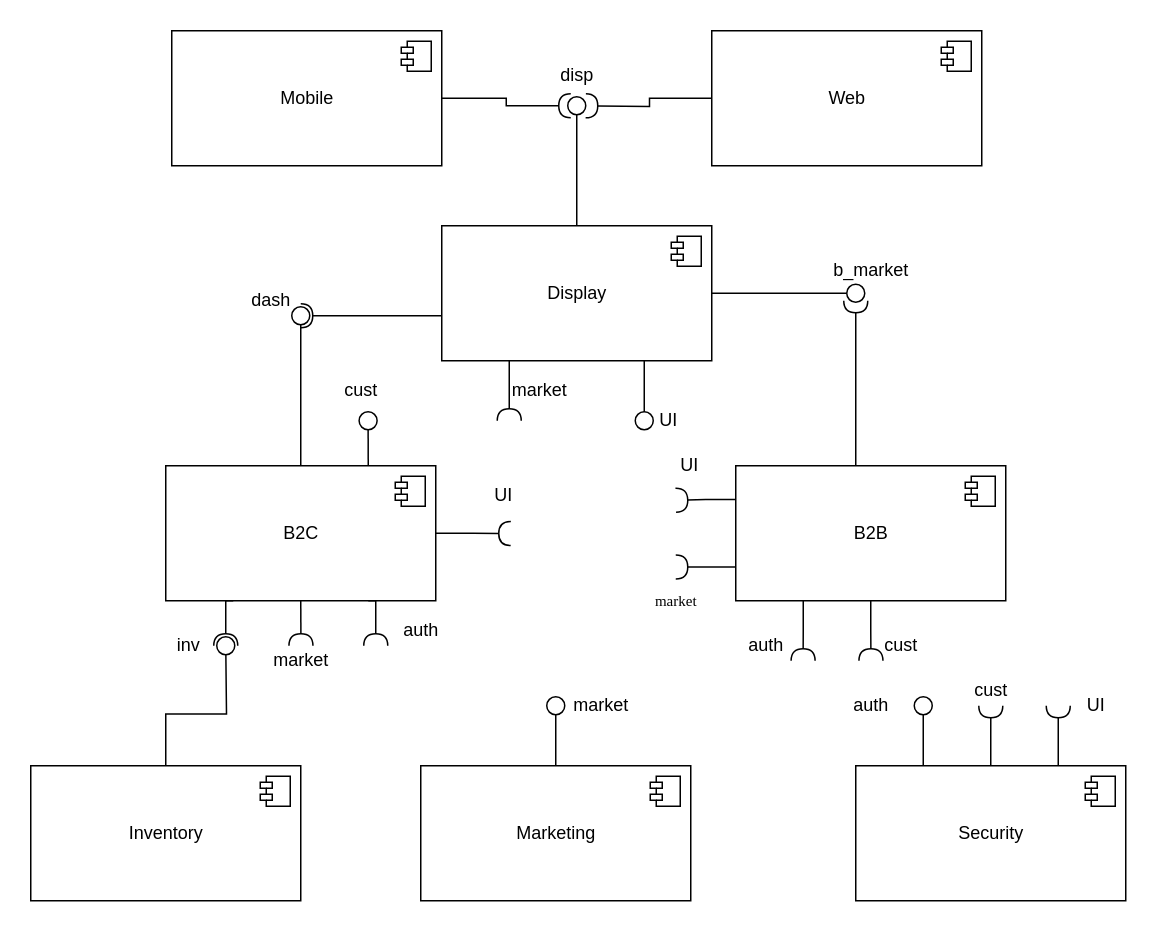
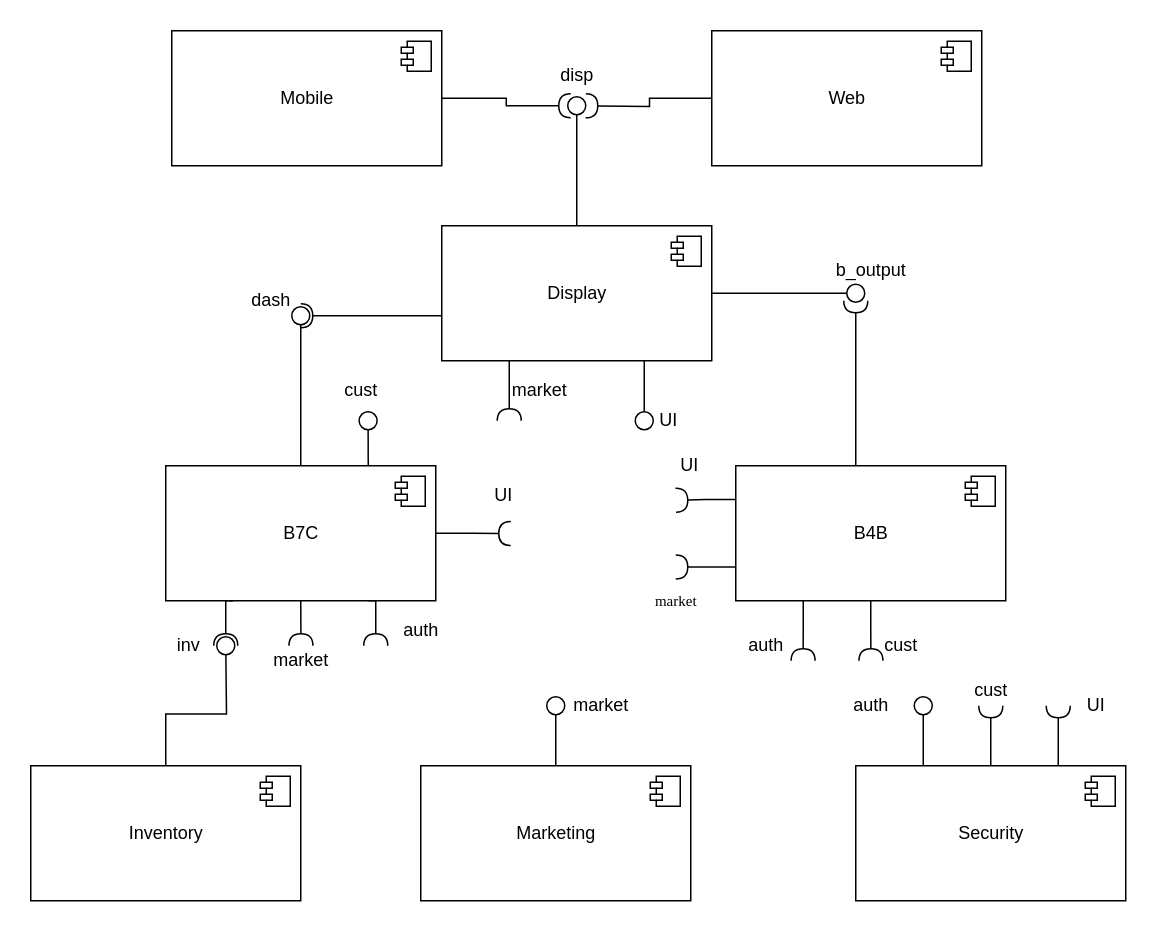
node "b_market": label "b_market" -> "b_output"
node "B2C": label "B2C" -> "B7C"
node "B2B": label "B2B" -> "B4B"
